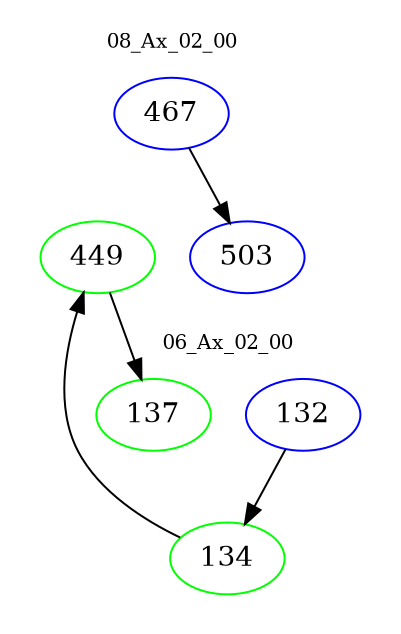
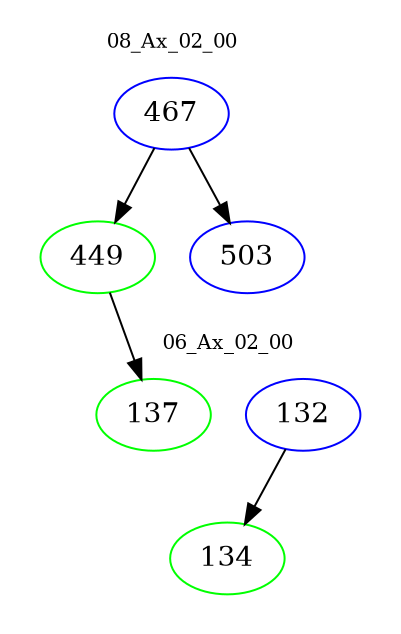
edge "134" -> "449": now "467" -> "449"
